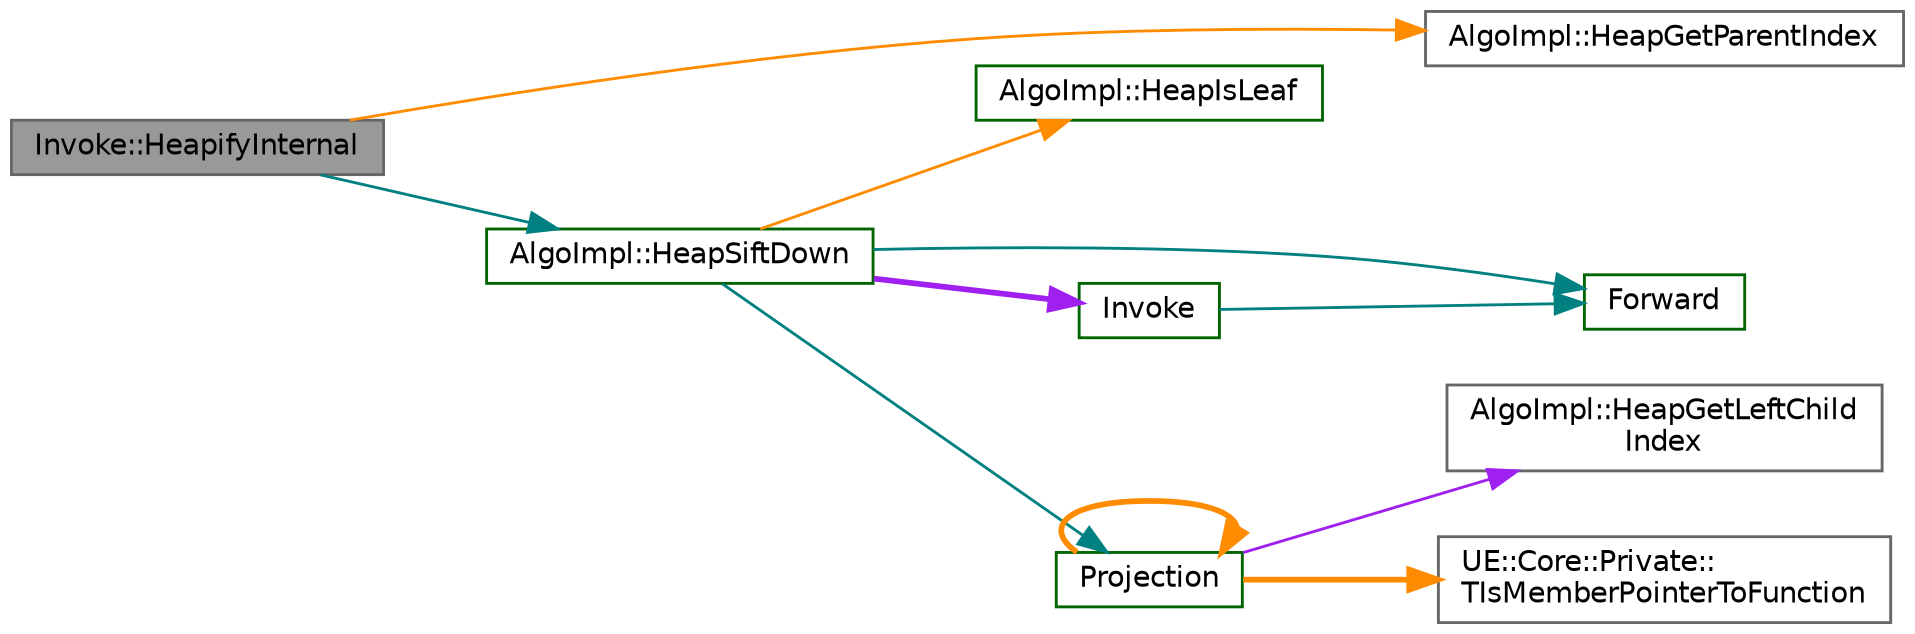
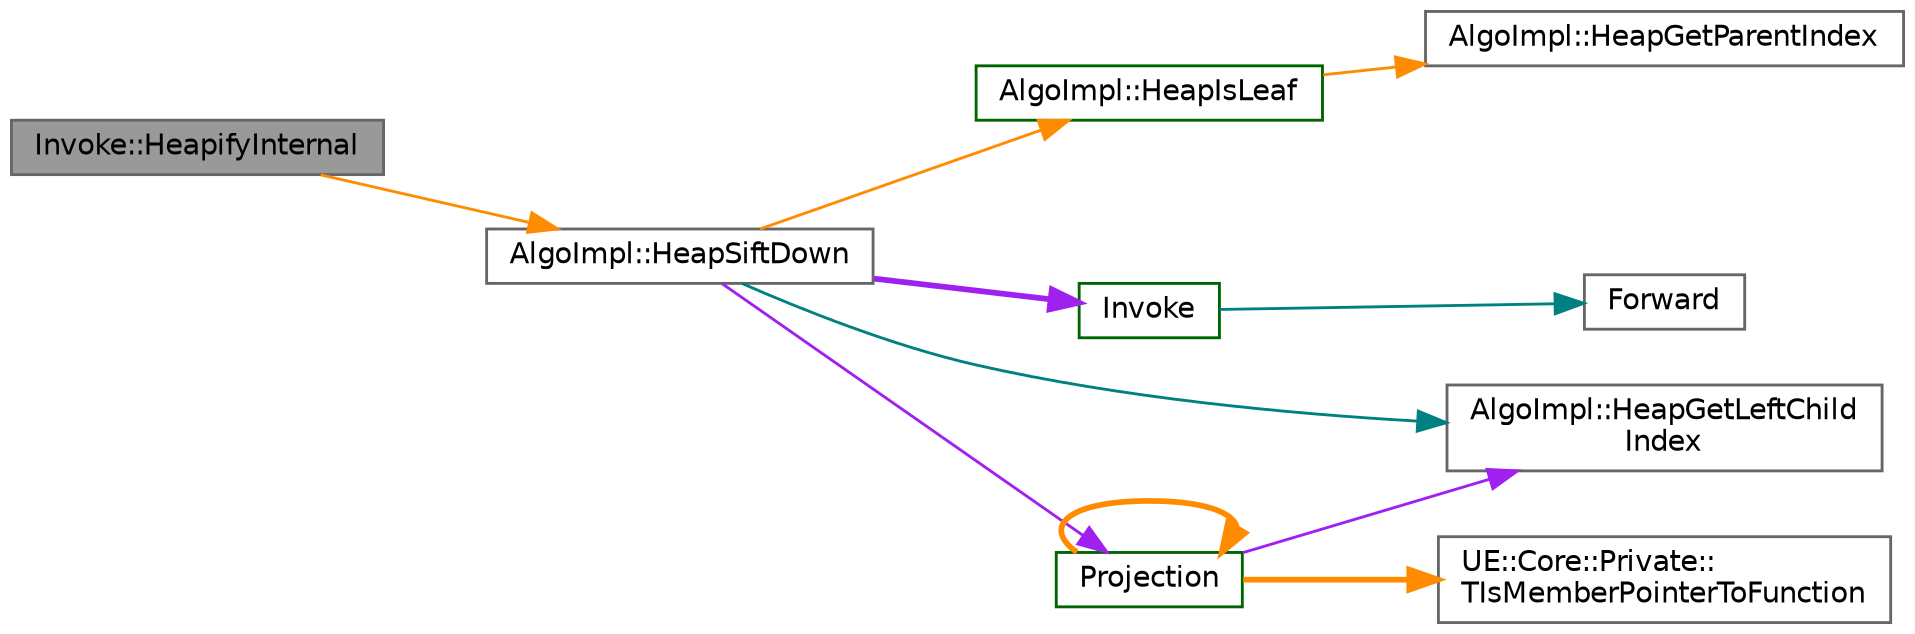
edge "Invoke::HeapifyInternal" -> "AlgoImpl::HeapGetParentIndex": now "AlgoImpl::HeapIsLeaf" -> "AlgoImpl::HeapGetParentIndex"
edge "Invoke::HeapifyInternal" -> "AlgoImpl::HeapSiftDown": color teal -> darkorange
edge "AlgoImpl::HeapSiftDown" -> "Forward": now "AlgoImpl::HeapSiftDown" -> "AlgoImpl::HeapGetLeftChild Index"
node "AlgoImpl::HeapSiftDown": color darkgreen -> gray40
node "Forward": color darkgreen -> gray40
edge "AlgoImpl::HeapSiftDown" -> "Projection": color teal -> purple
